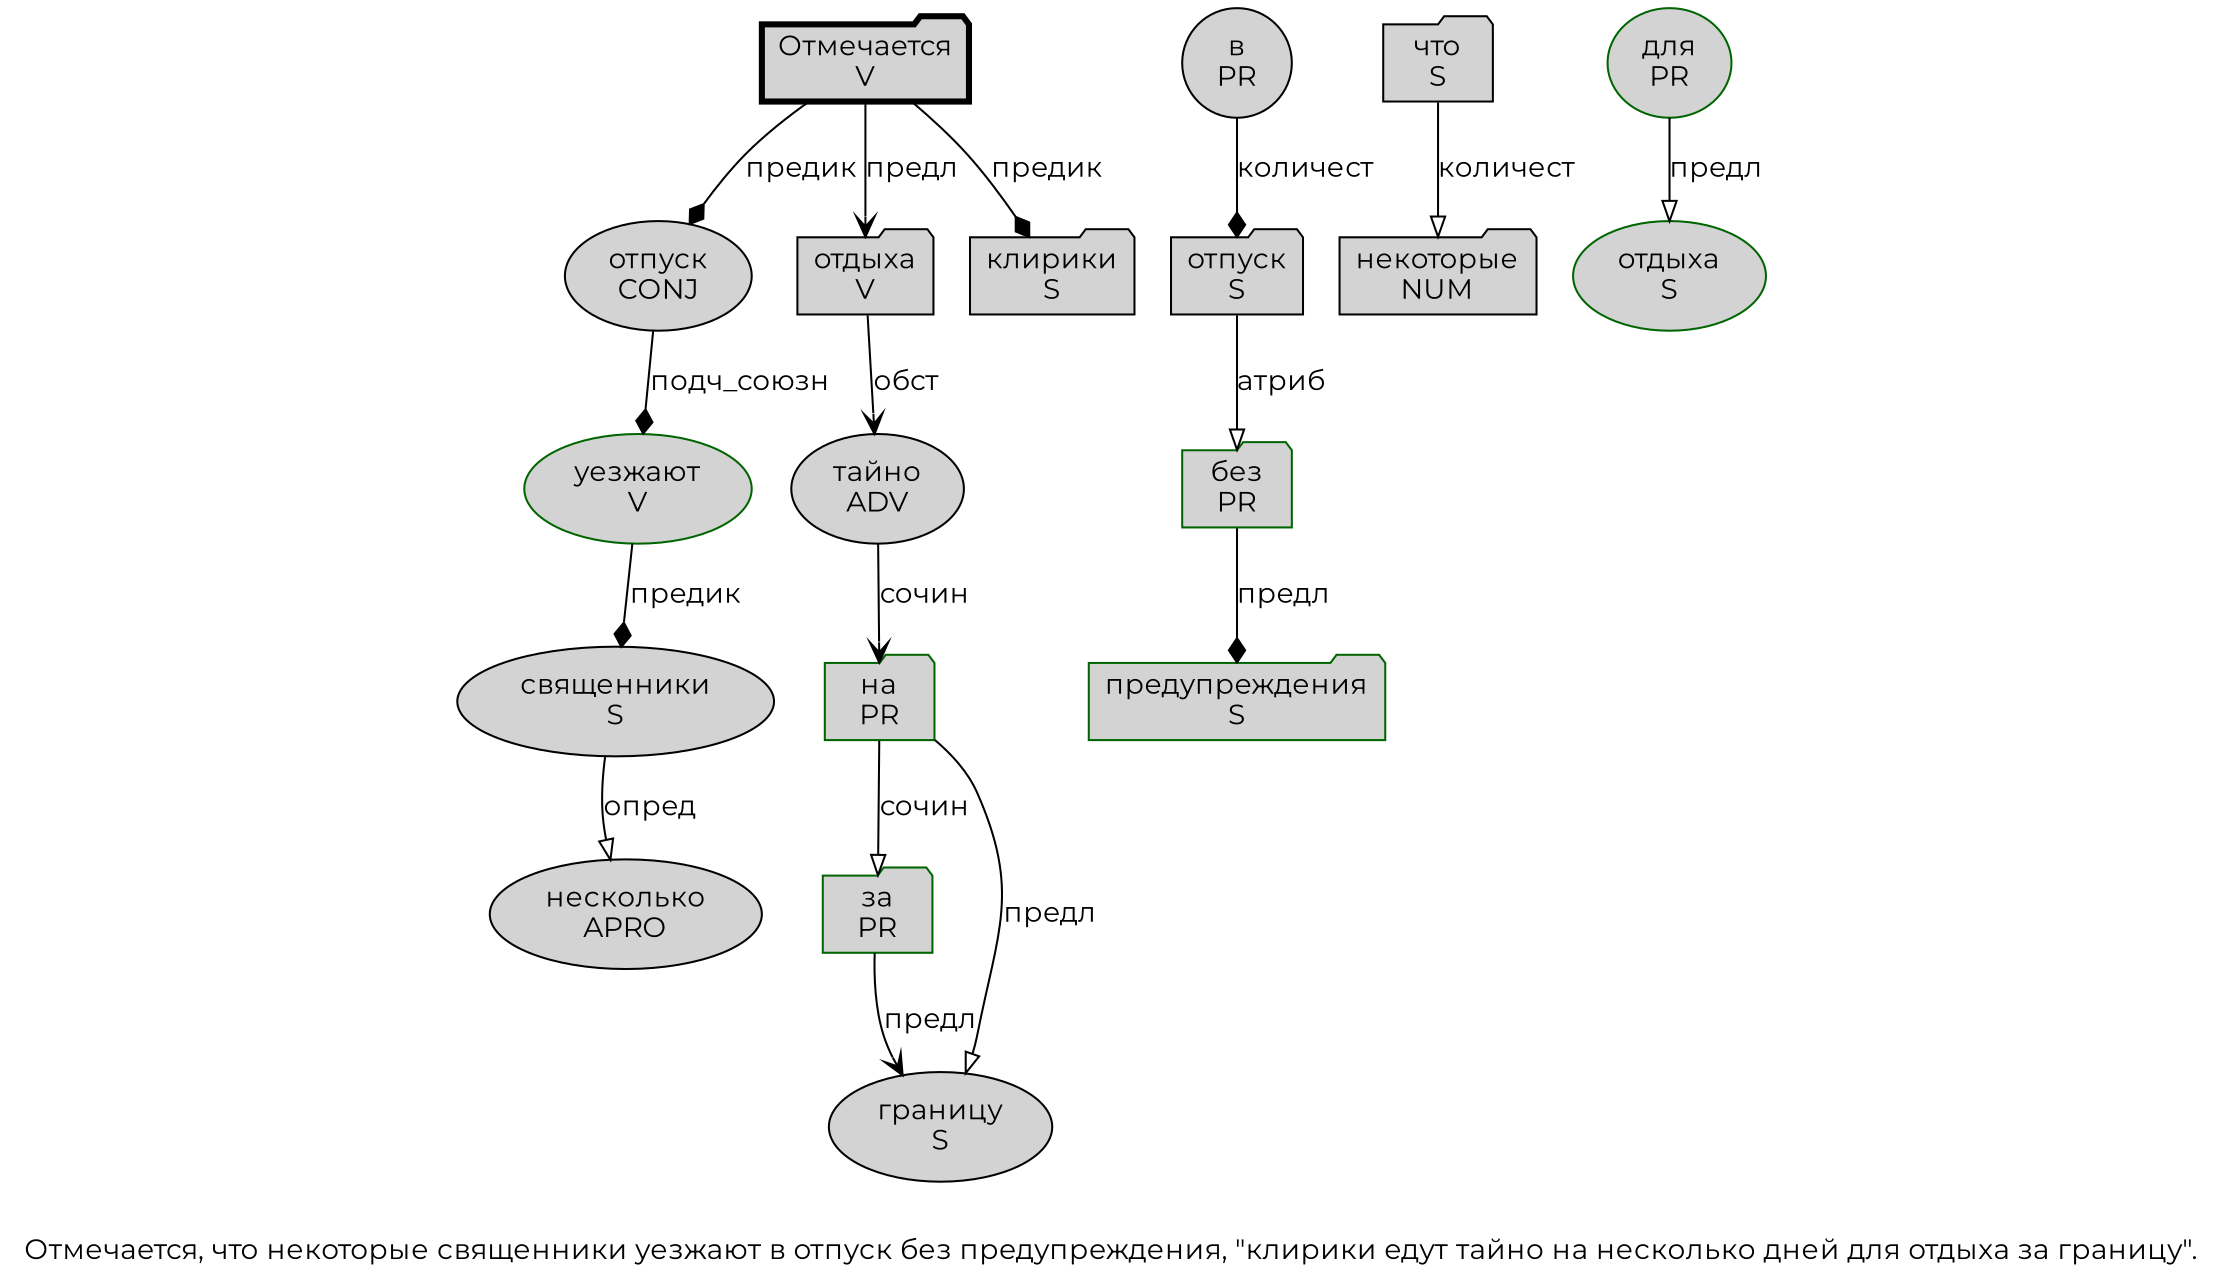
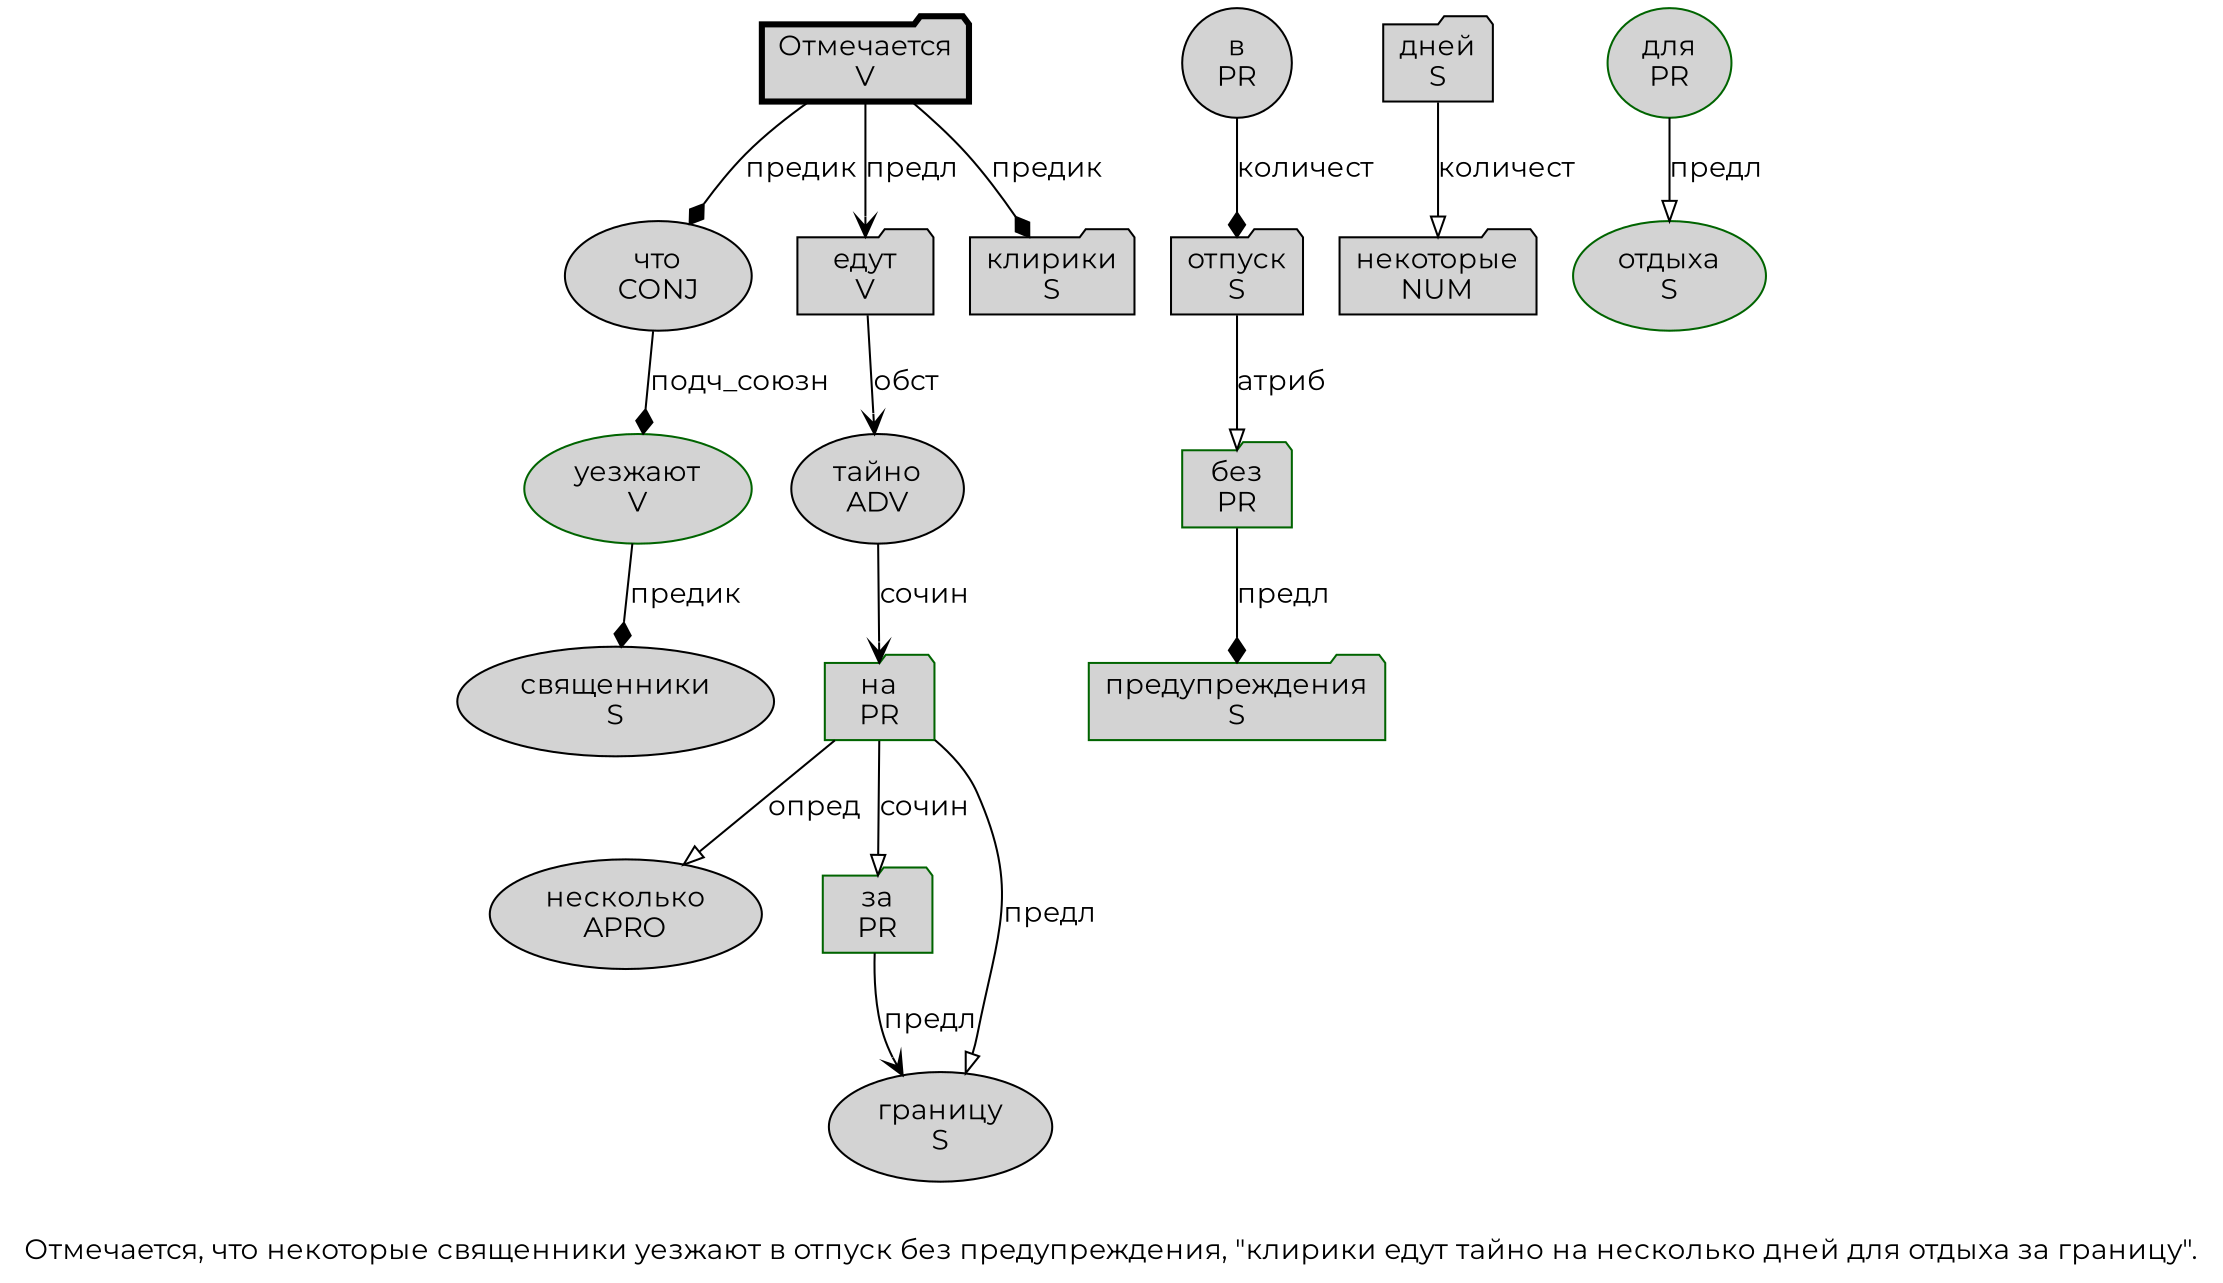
node "что S": label "что S" -> "дней S"
node "отпуск CONJ": label "отпуск CONJ" -> "что CONJ"
node "отдыха V": label "отдыха V" -> "едут V"
edge "священники S" -> "несколько APRO": now "на PR" -> "несколько APRO"
